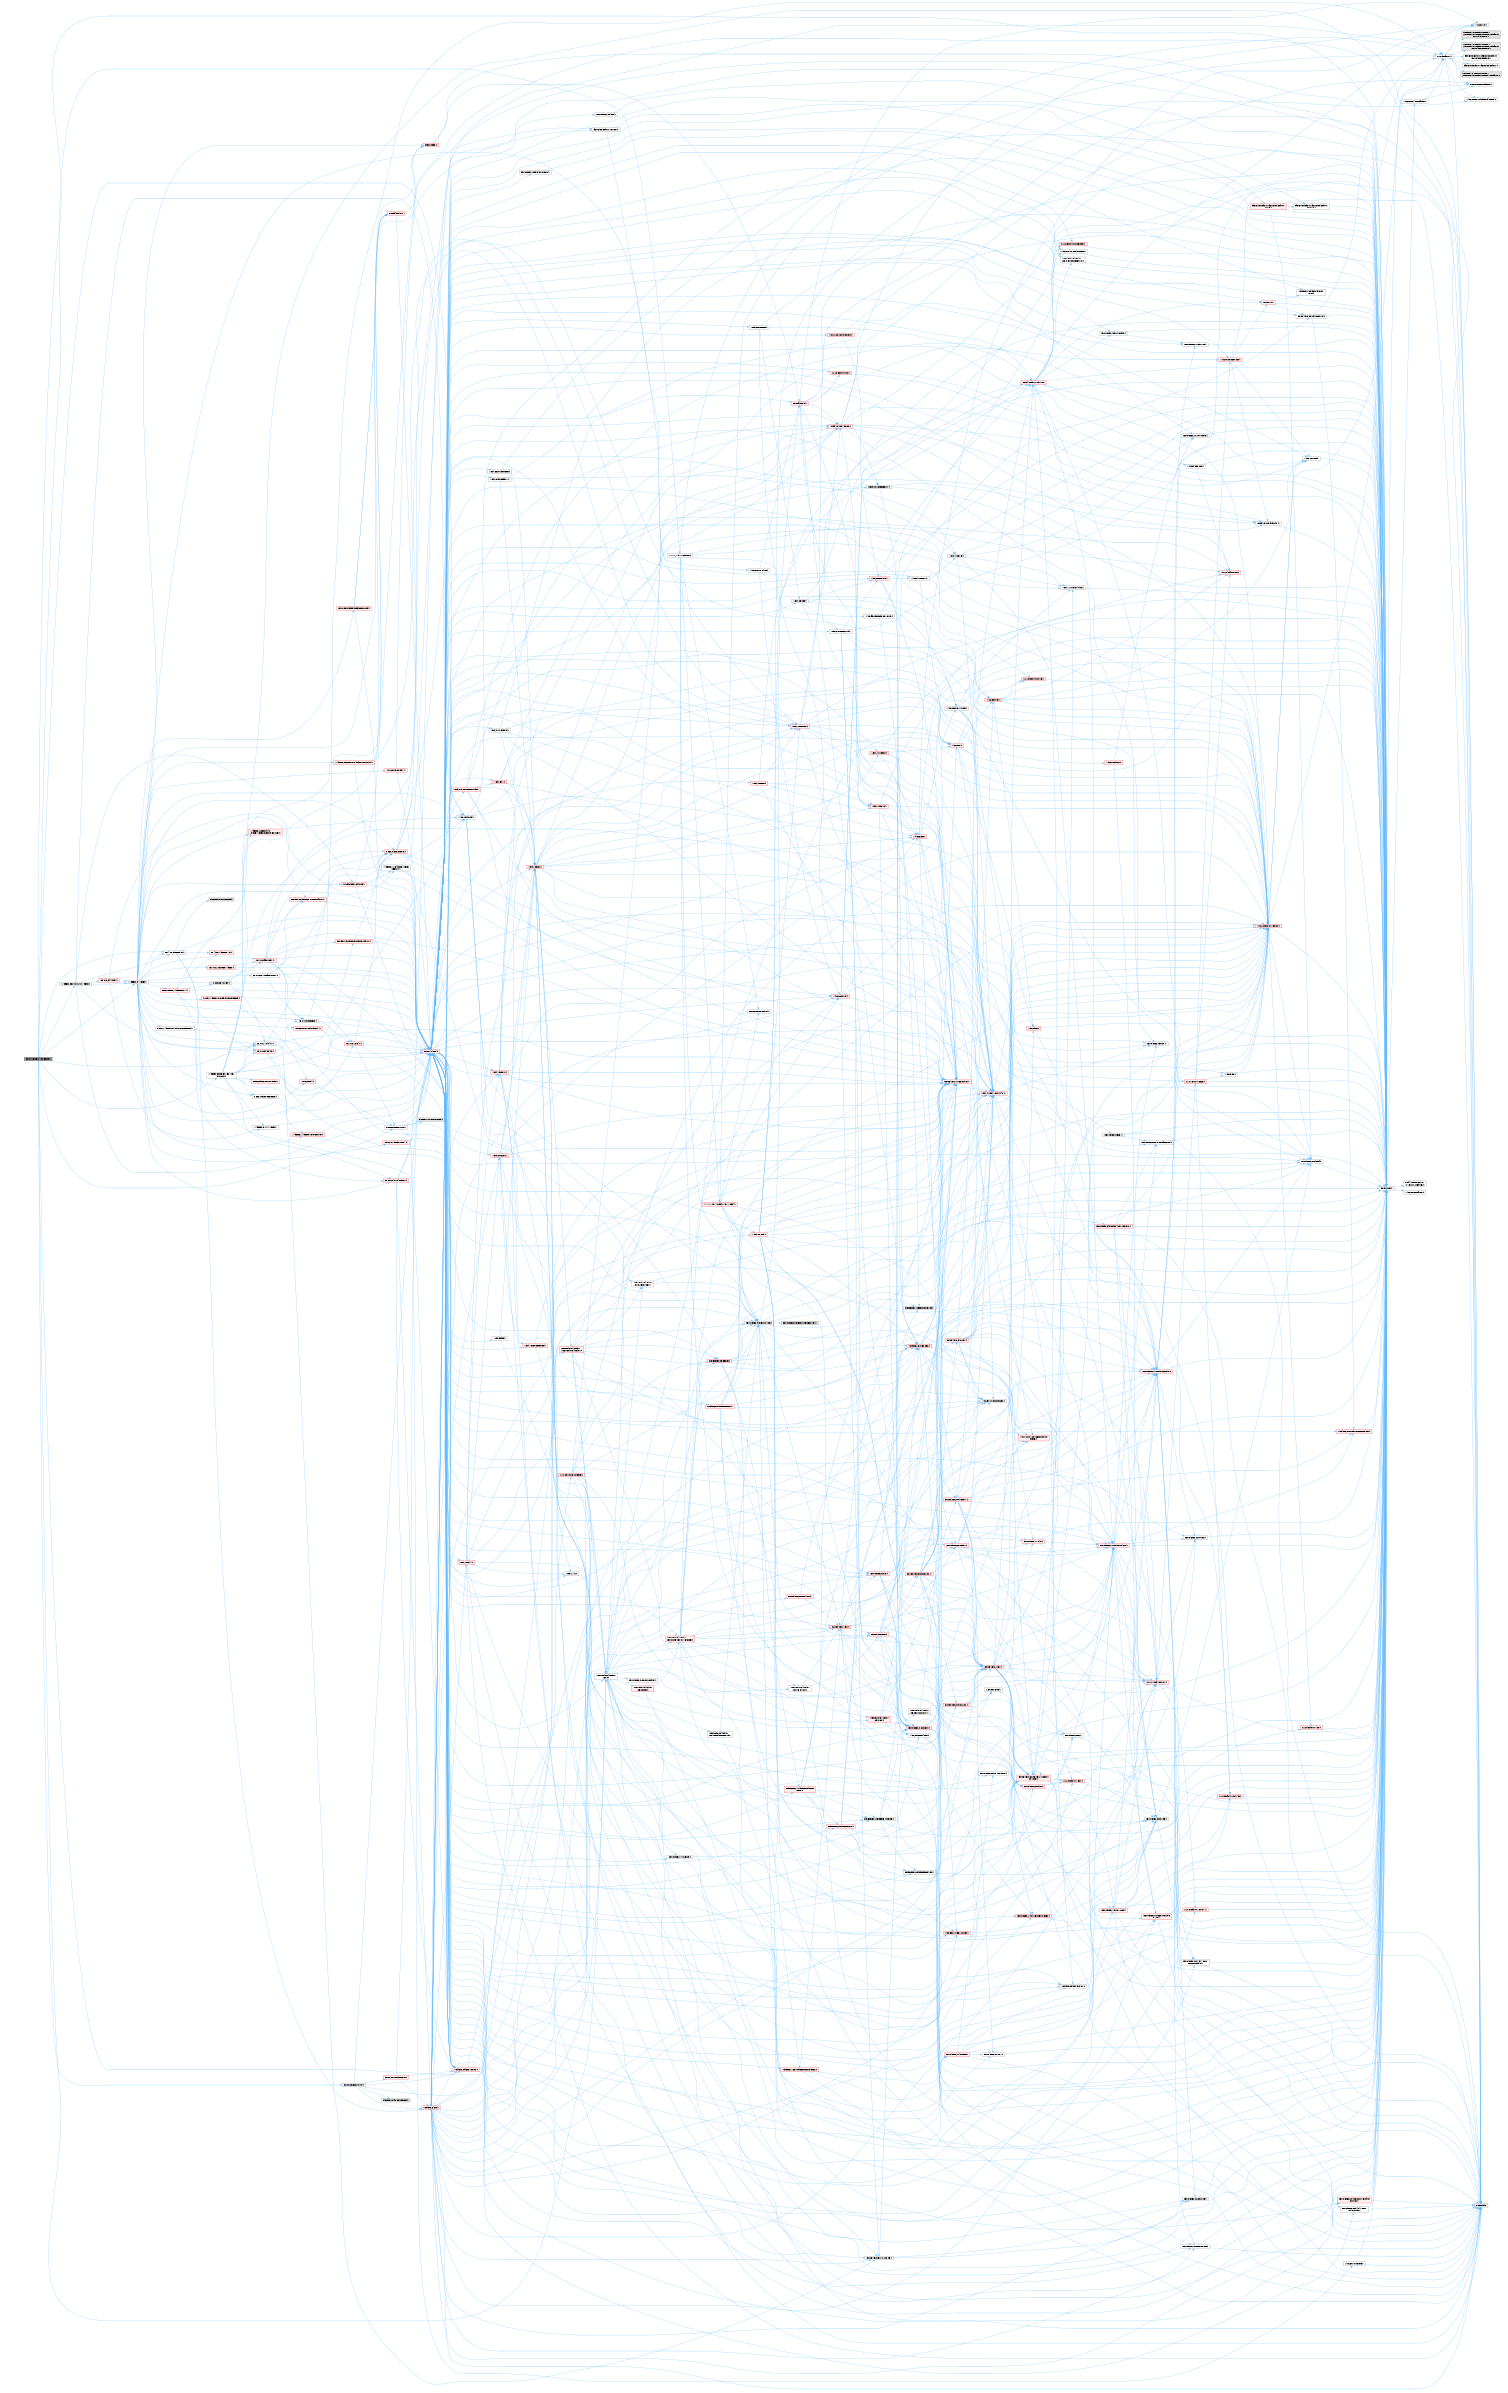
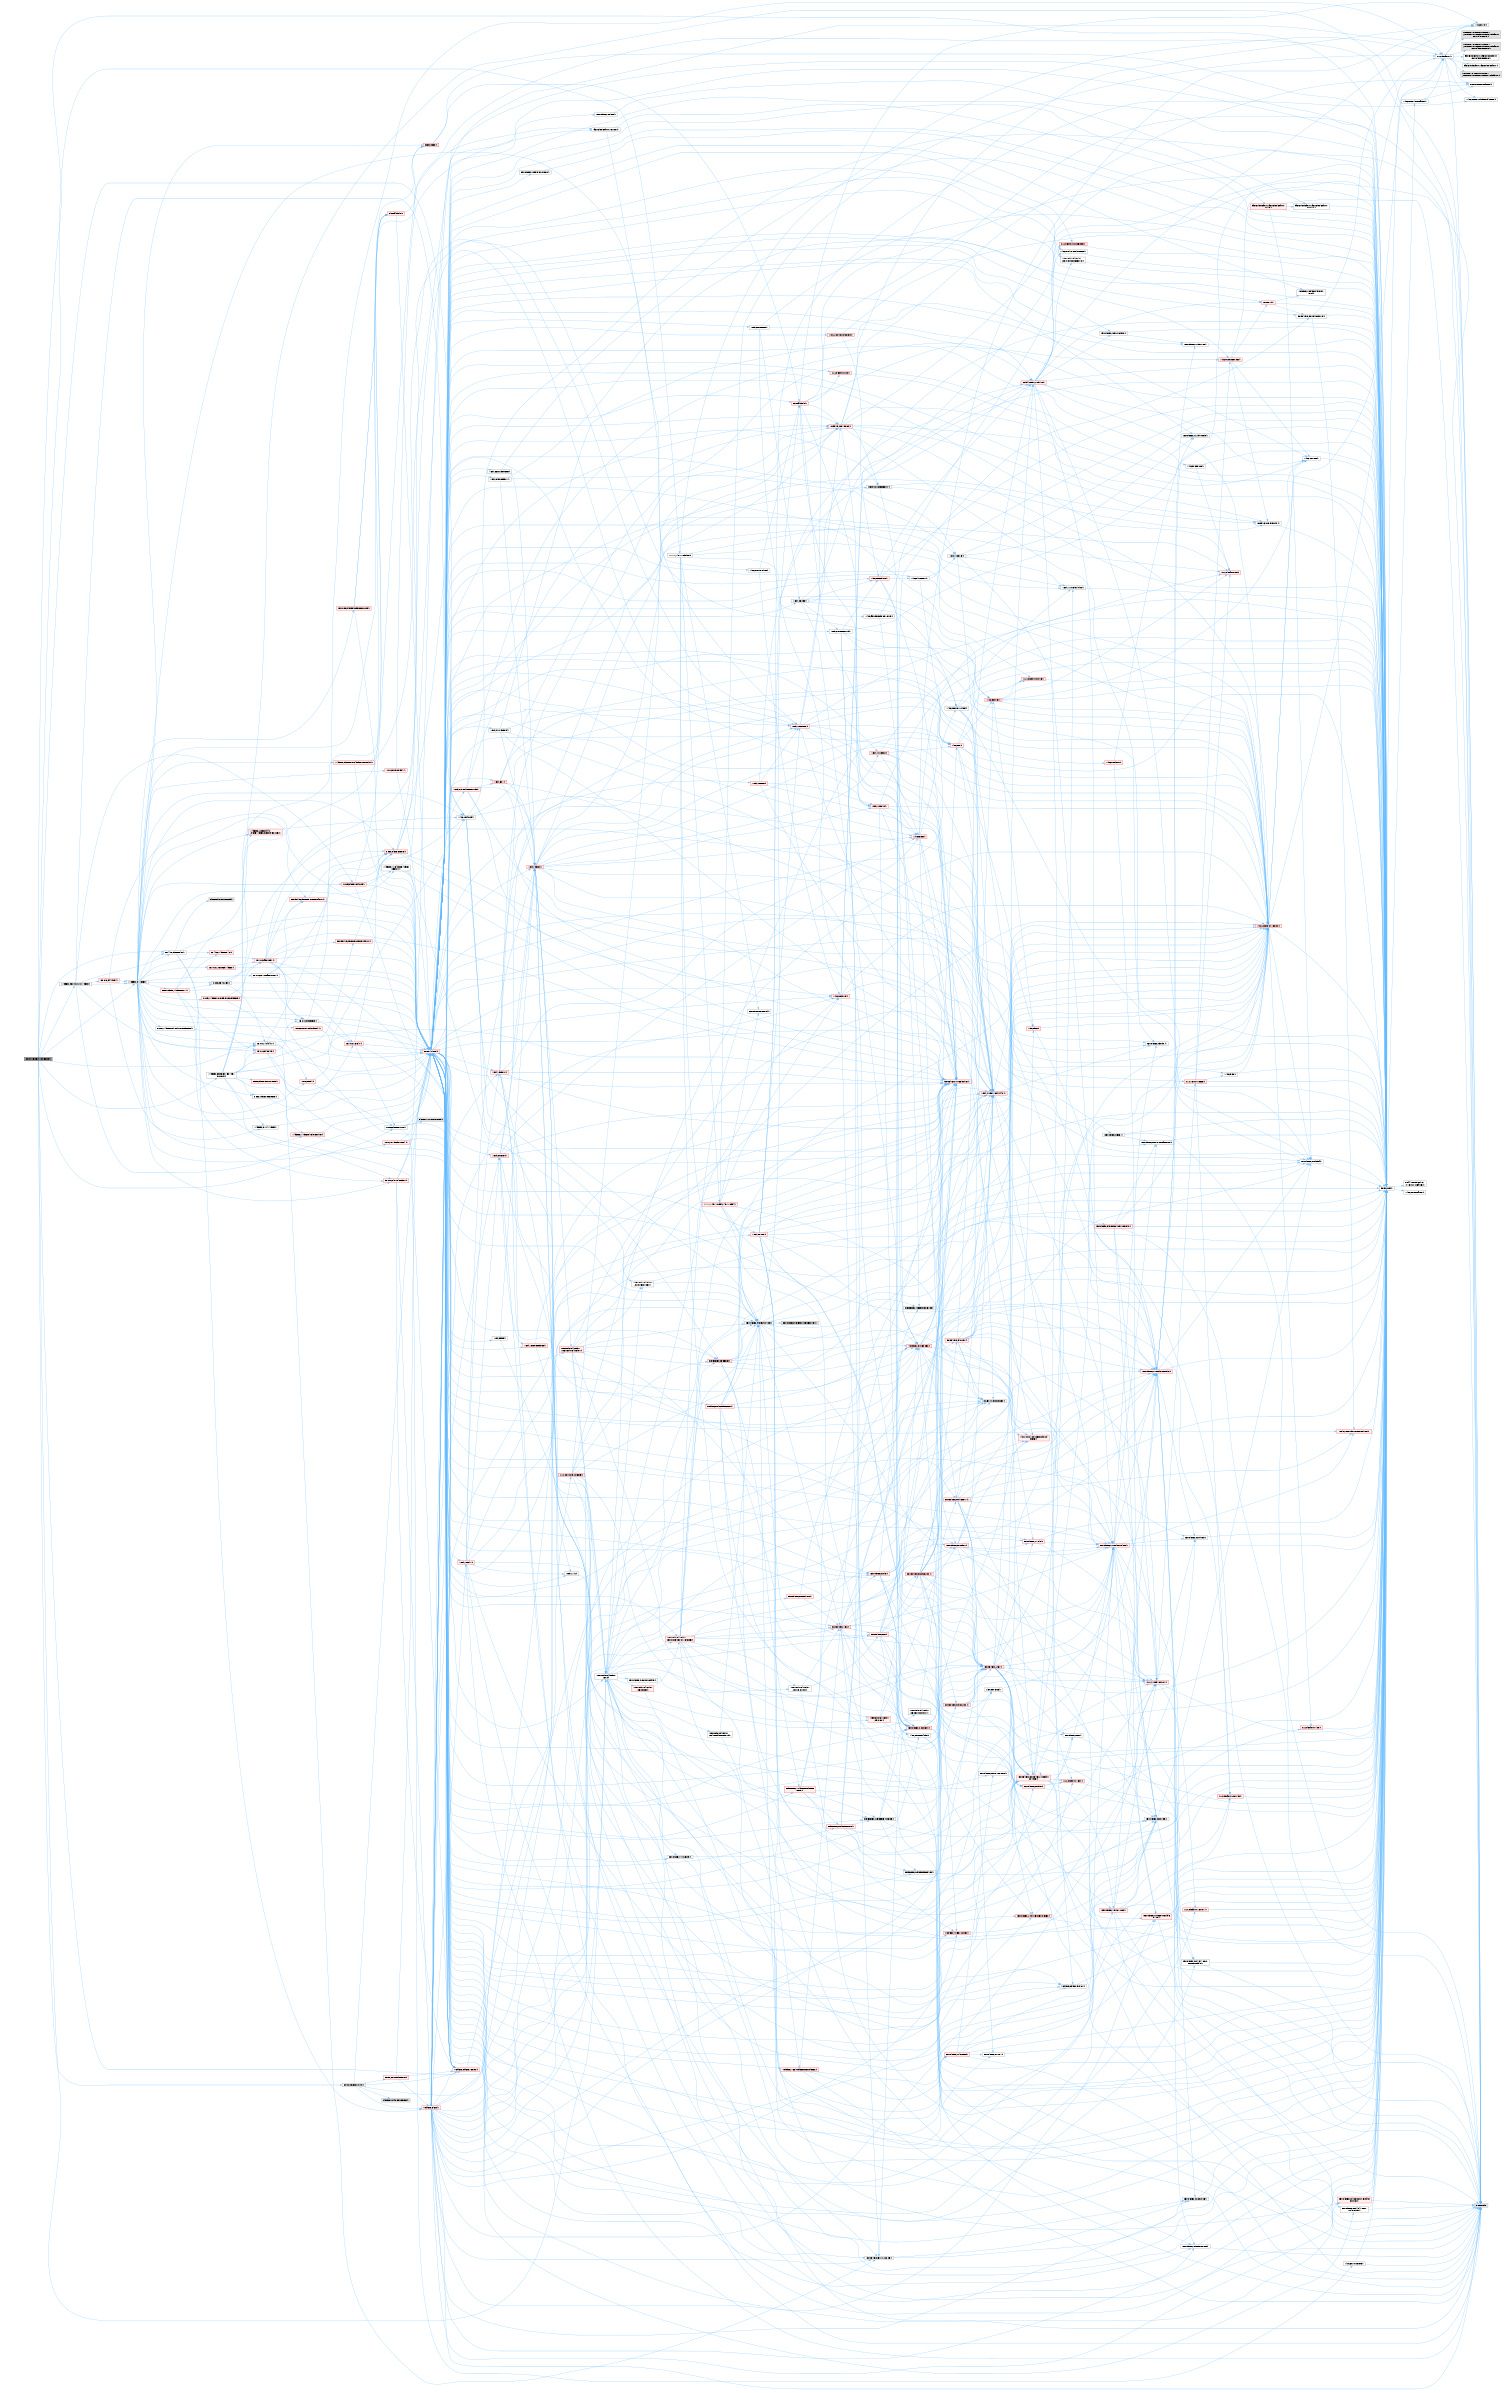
node "UObject/IsContiguousContainer.h": label "UObject/IsContiguousContainer.h" -> "Traits/IsContiguousContainer.h"
